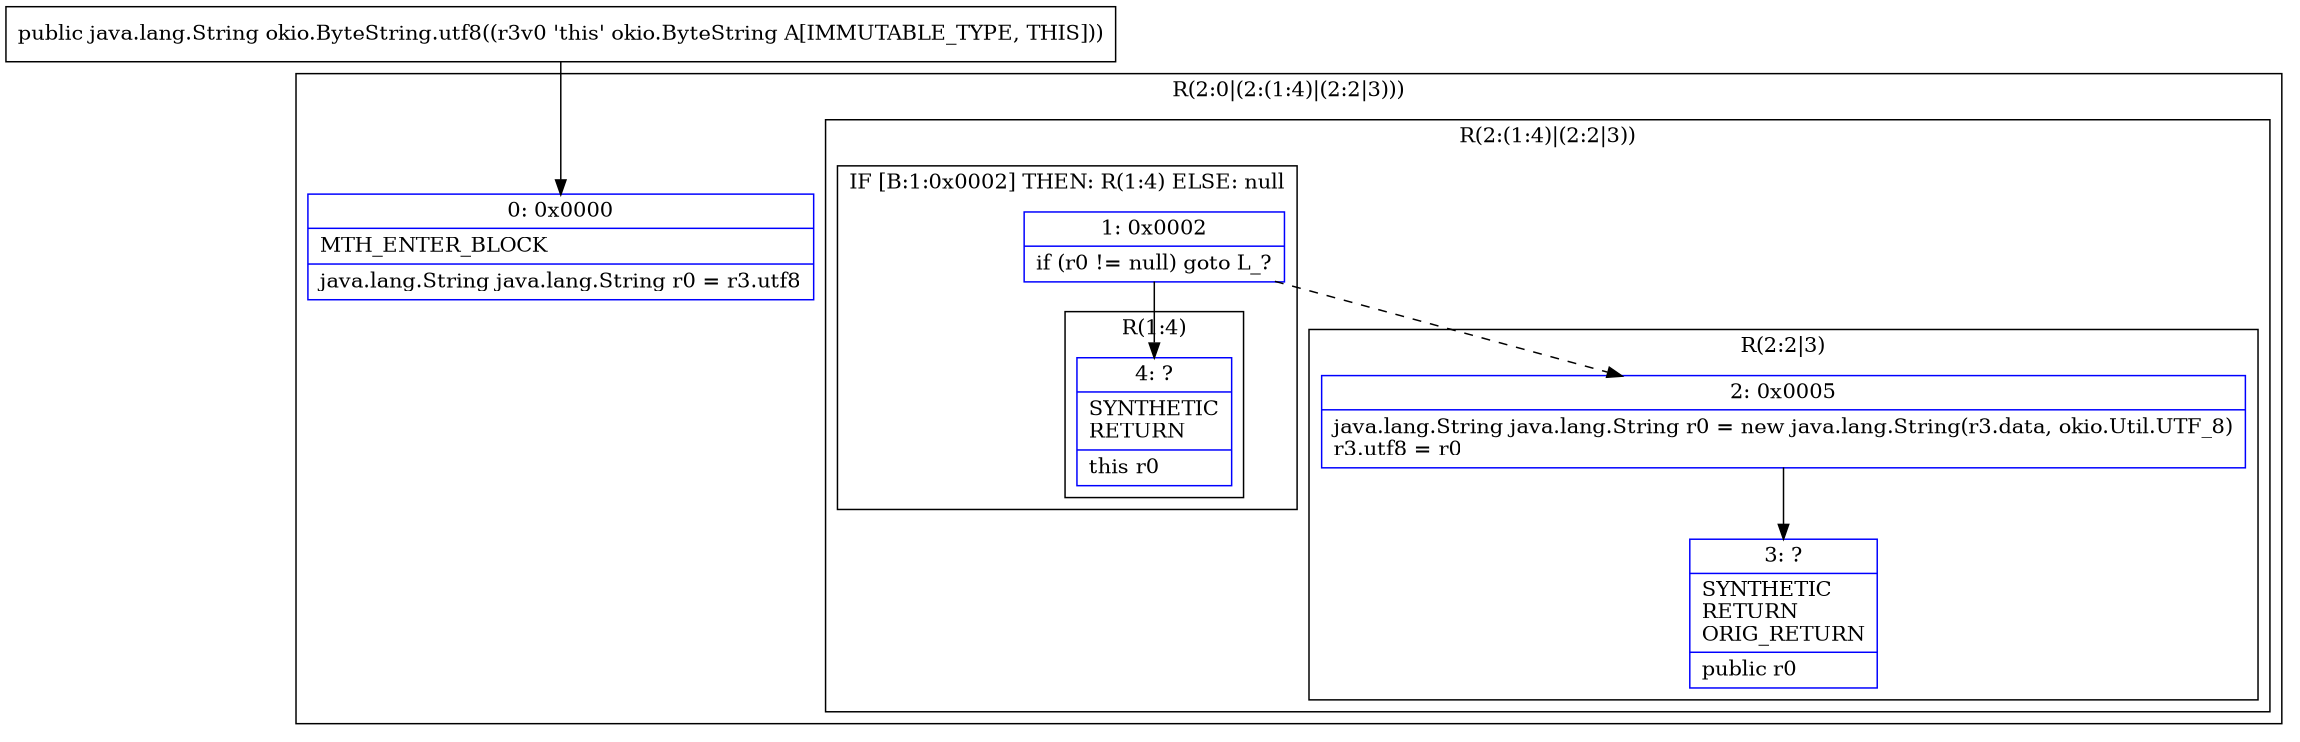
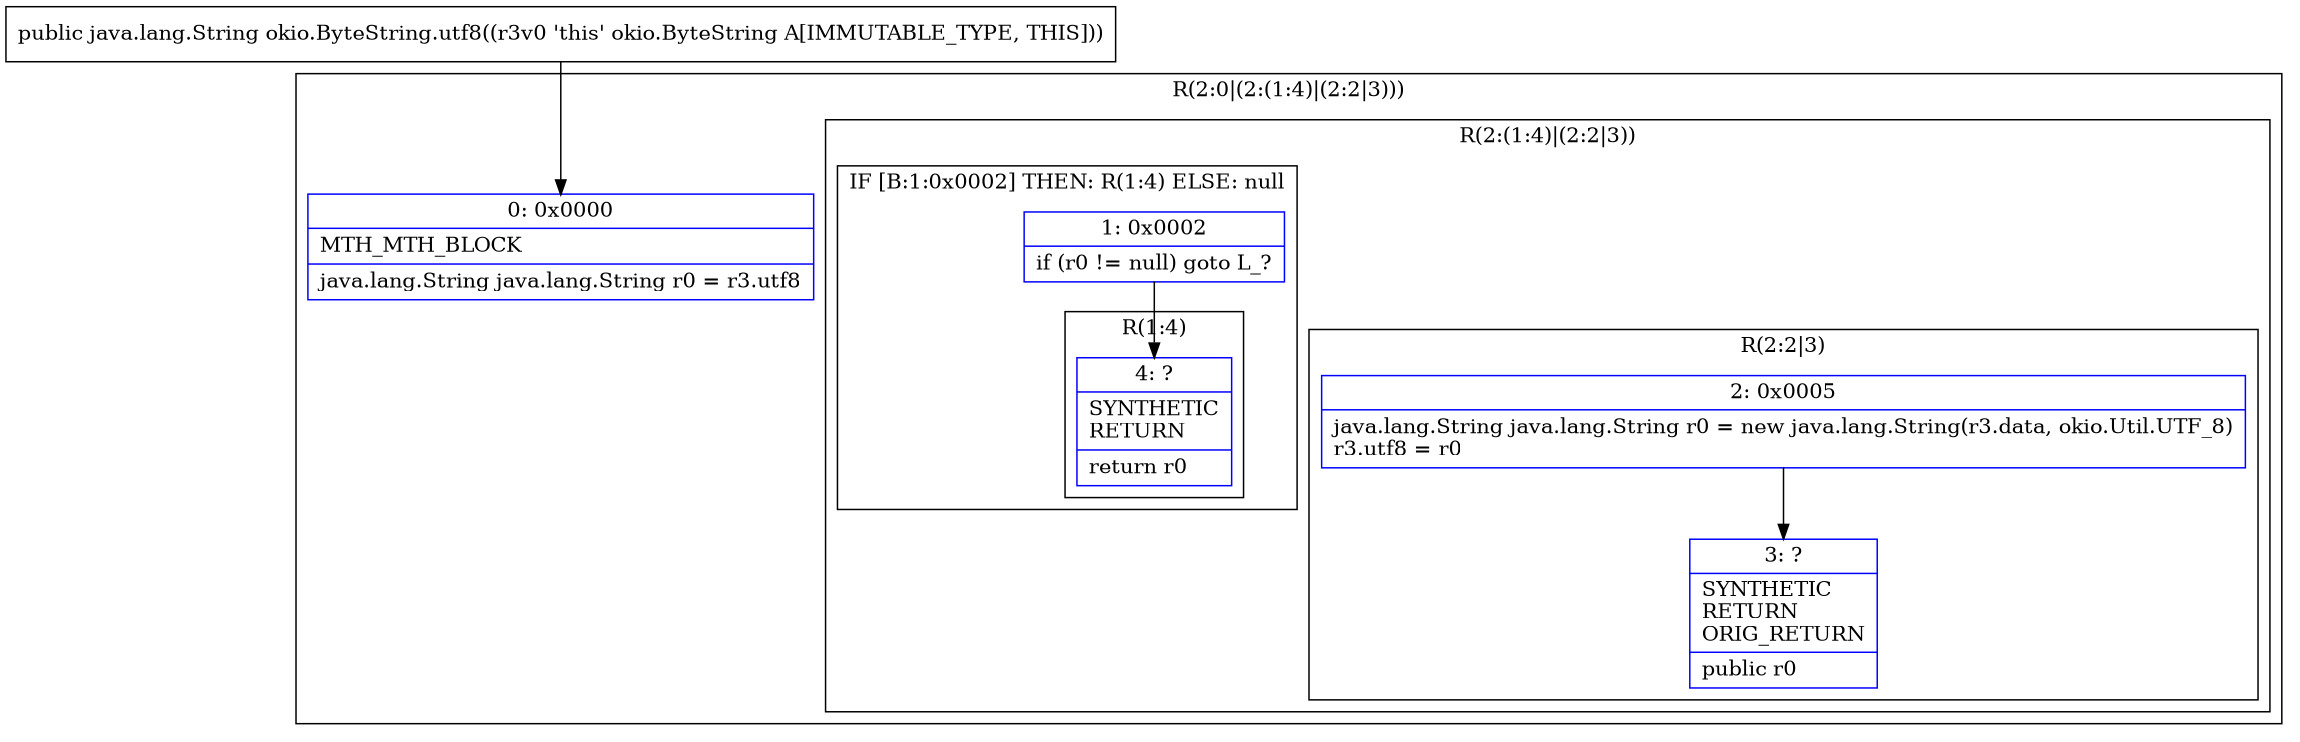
node "0: 0x0000": text "MTH_ENTER_BLOCK" -> "MTH_MTH_BLOCK"
edge "1: 0x0002" -> "2: 0x0005": removed
node "4: ?": text "this r0" -> "return r0"
